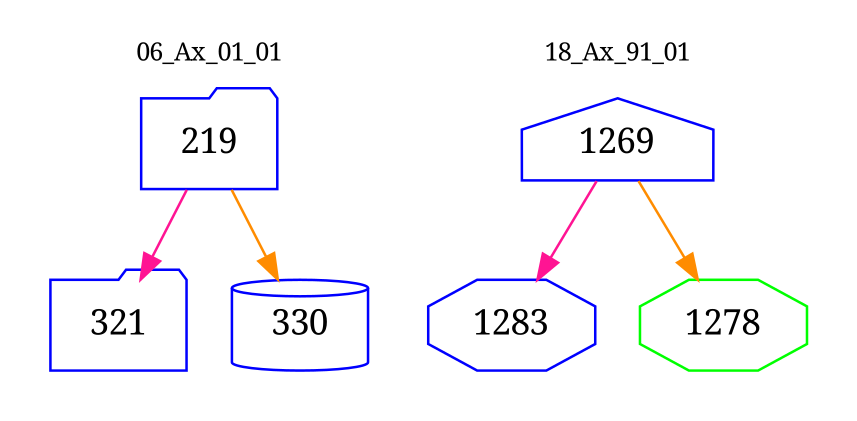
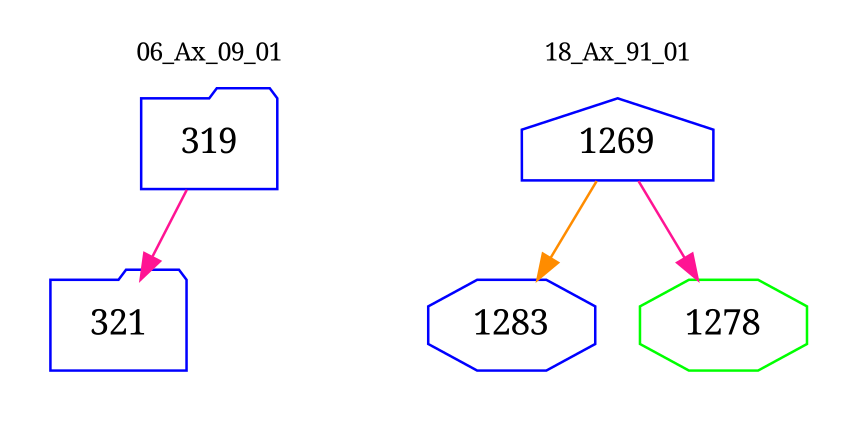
cluster "06_Ax_01_01": label "06_Ax_01_01" -> "06_Ax_09_01"
node "219": label "219" -> "319"
edge "1269" -> "1283": color deeppink -> darkorange
edge "1269" -> "1278": color darkorange -> deeppink
node "330": removed
